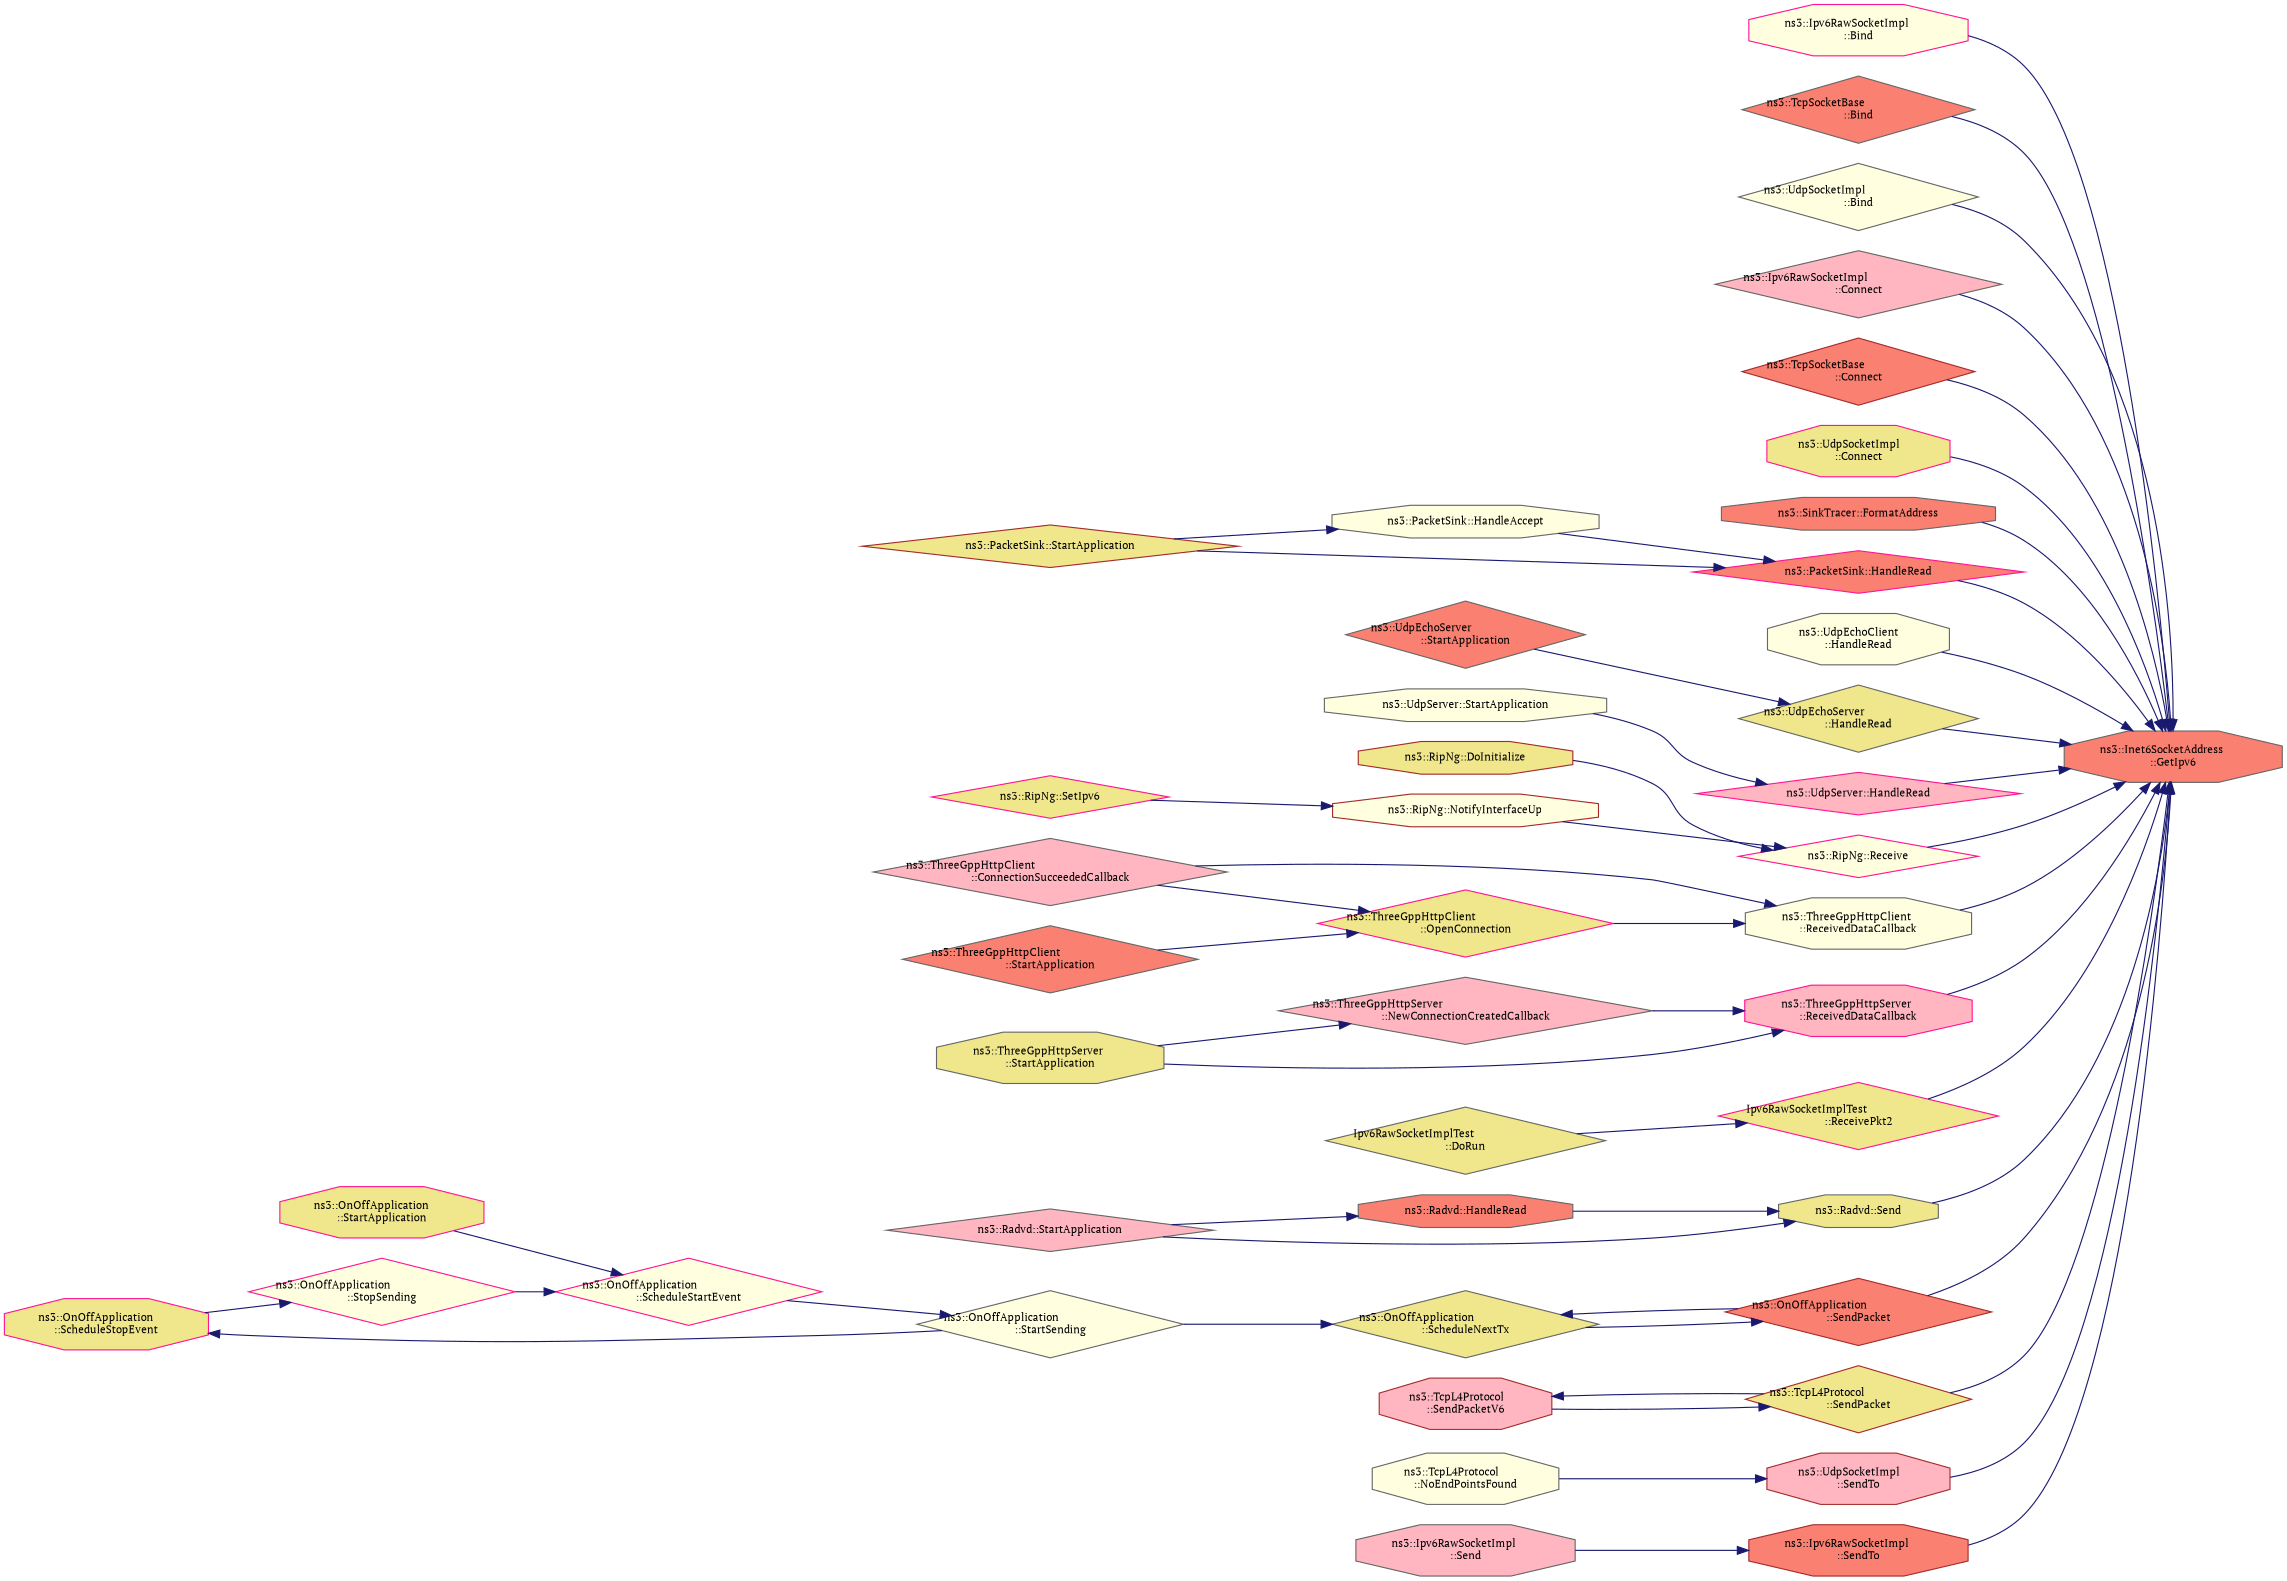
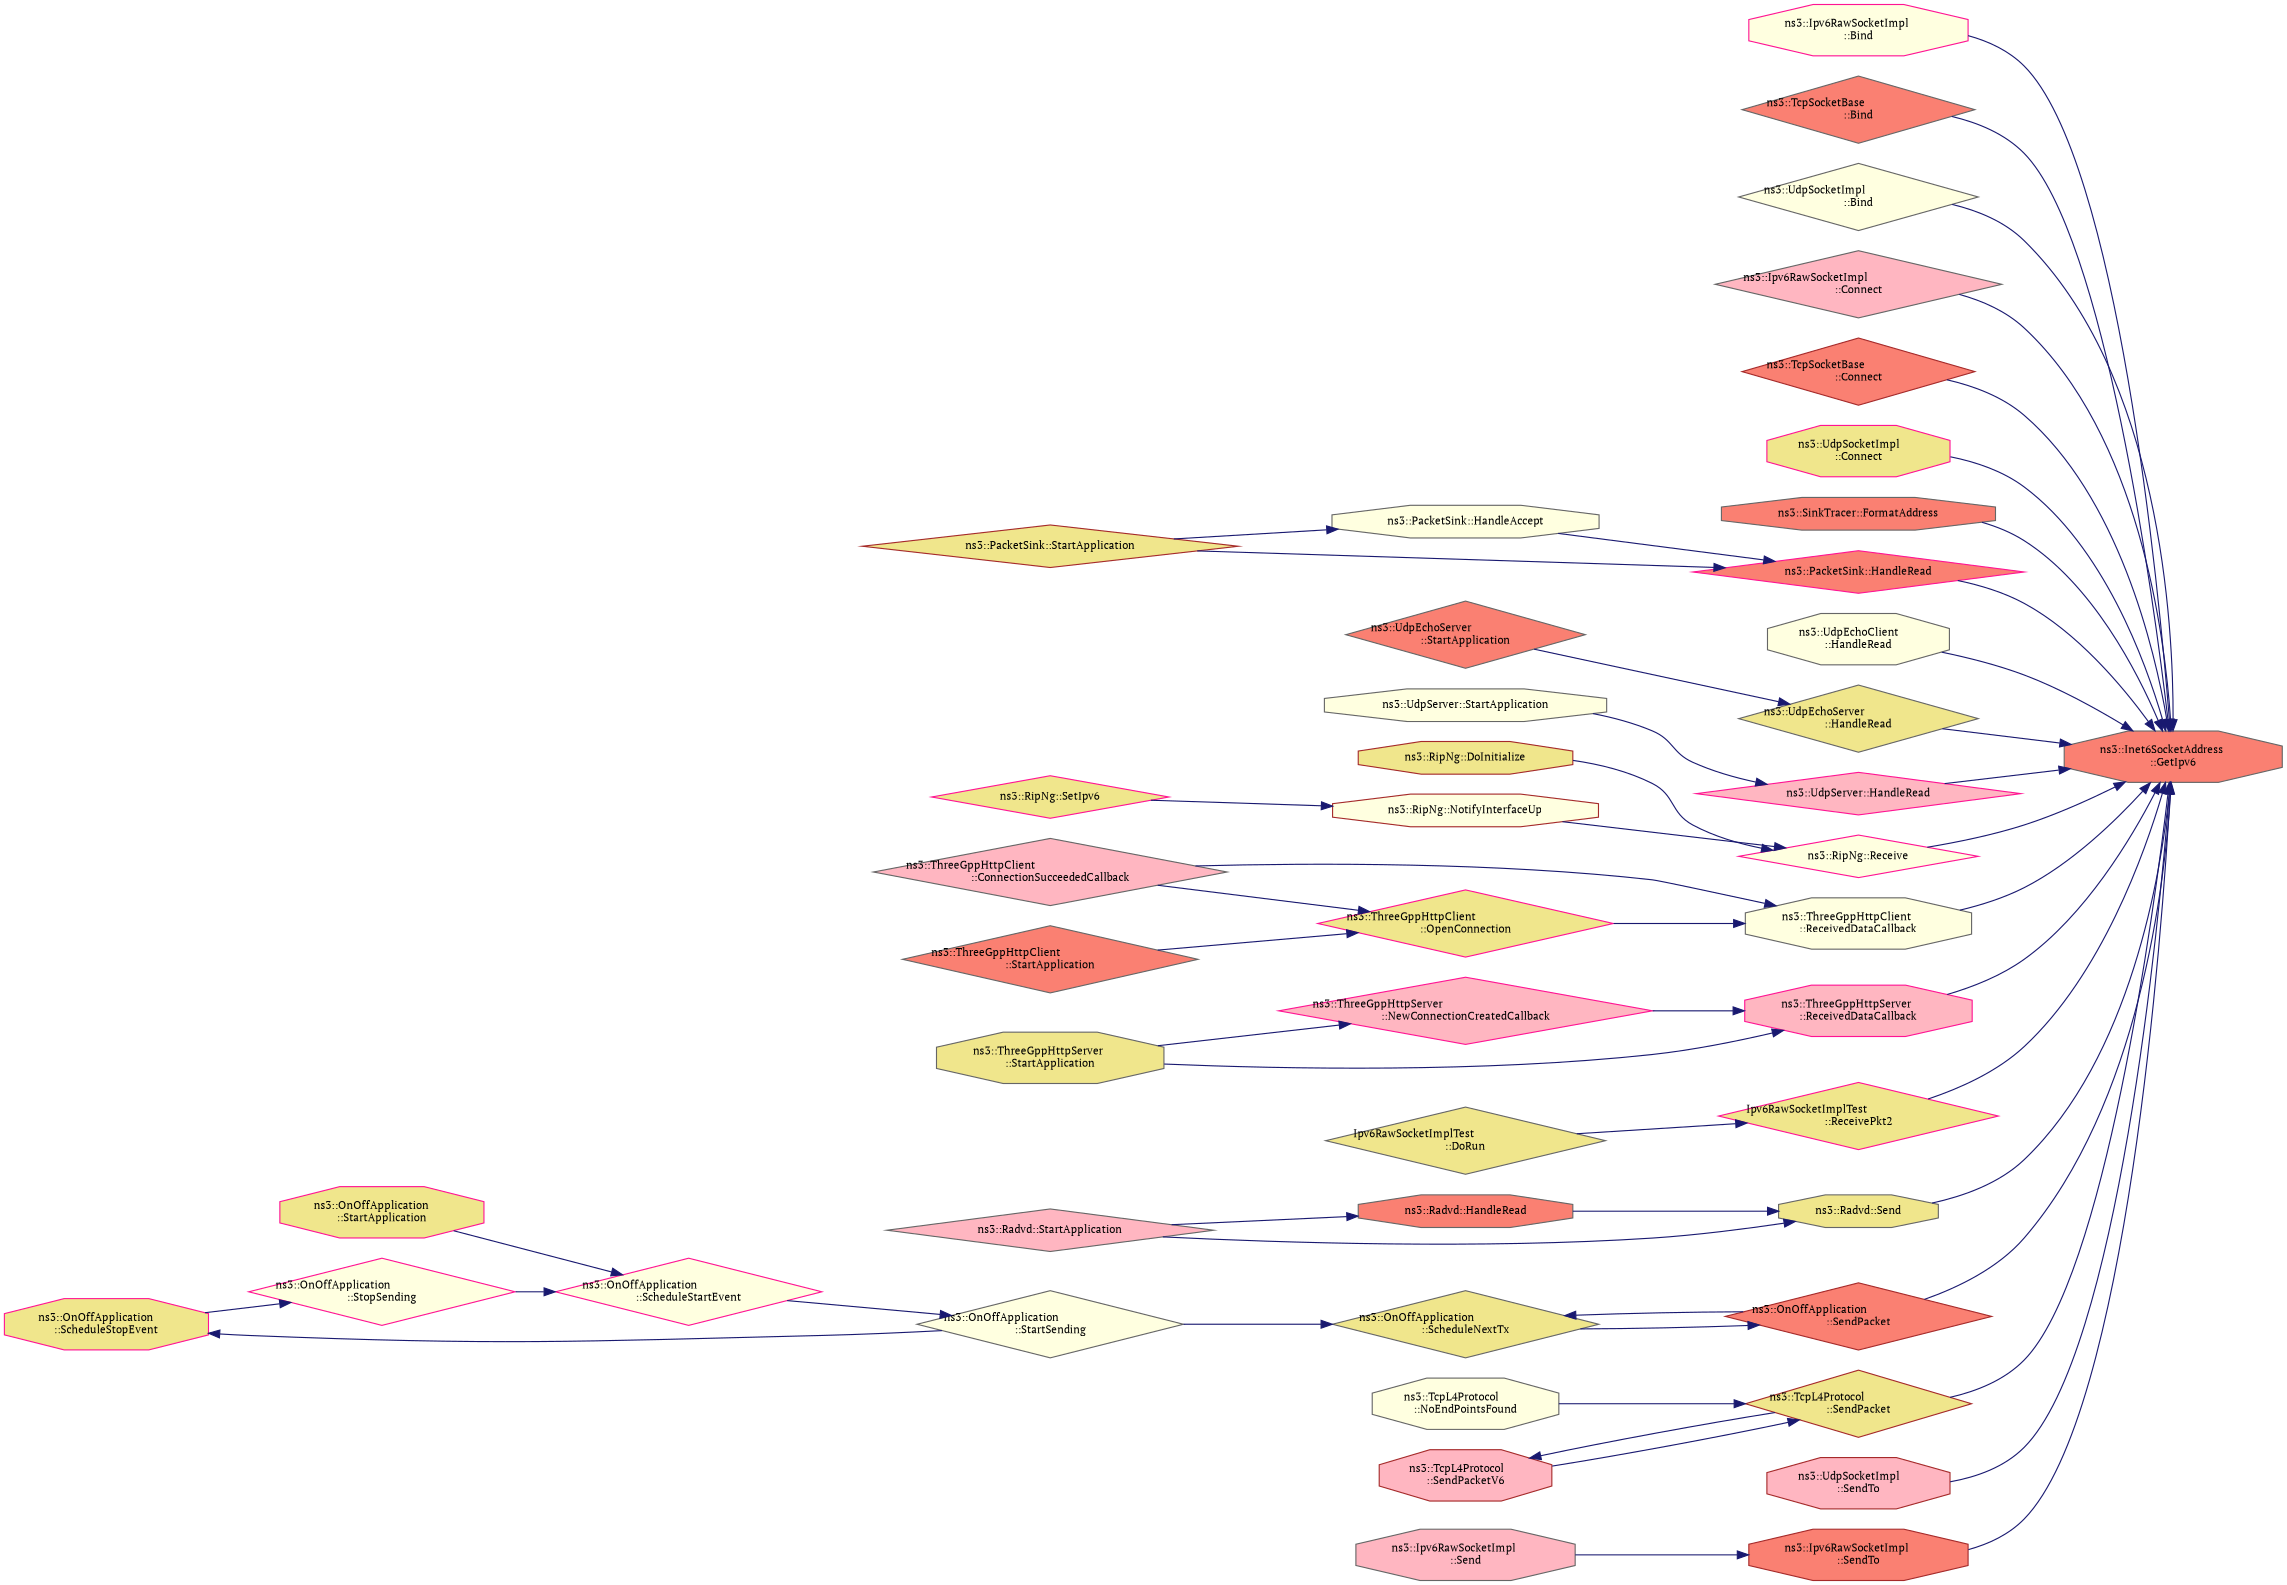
node "ns3::ThreeGppHttpServer ::NewConnectionCreatedCallback": color gray40 -> deeppink
edge "ns3::TcpL4Protocol ::NoEndPointsFound" -> "ns3::UdpSocketImpl ::SendTo": now "ns3::TcpL4Protocol ::NoEndPointsFound" -> "ns3::TcpL4Protocol ::SendPacket"
